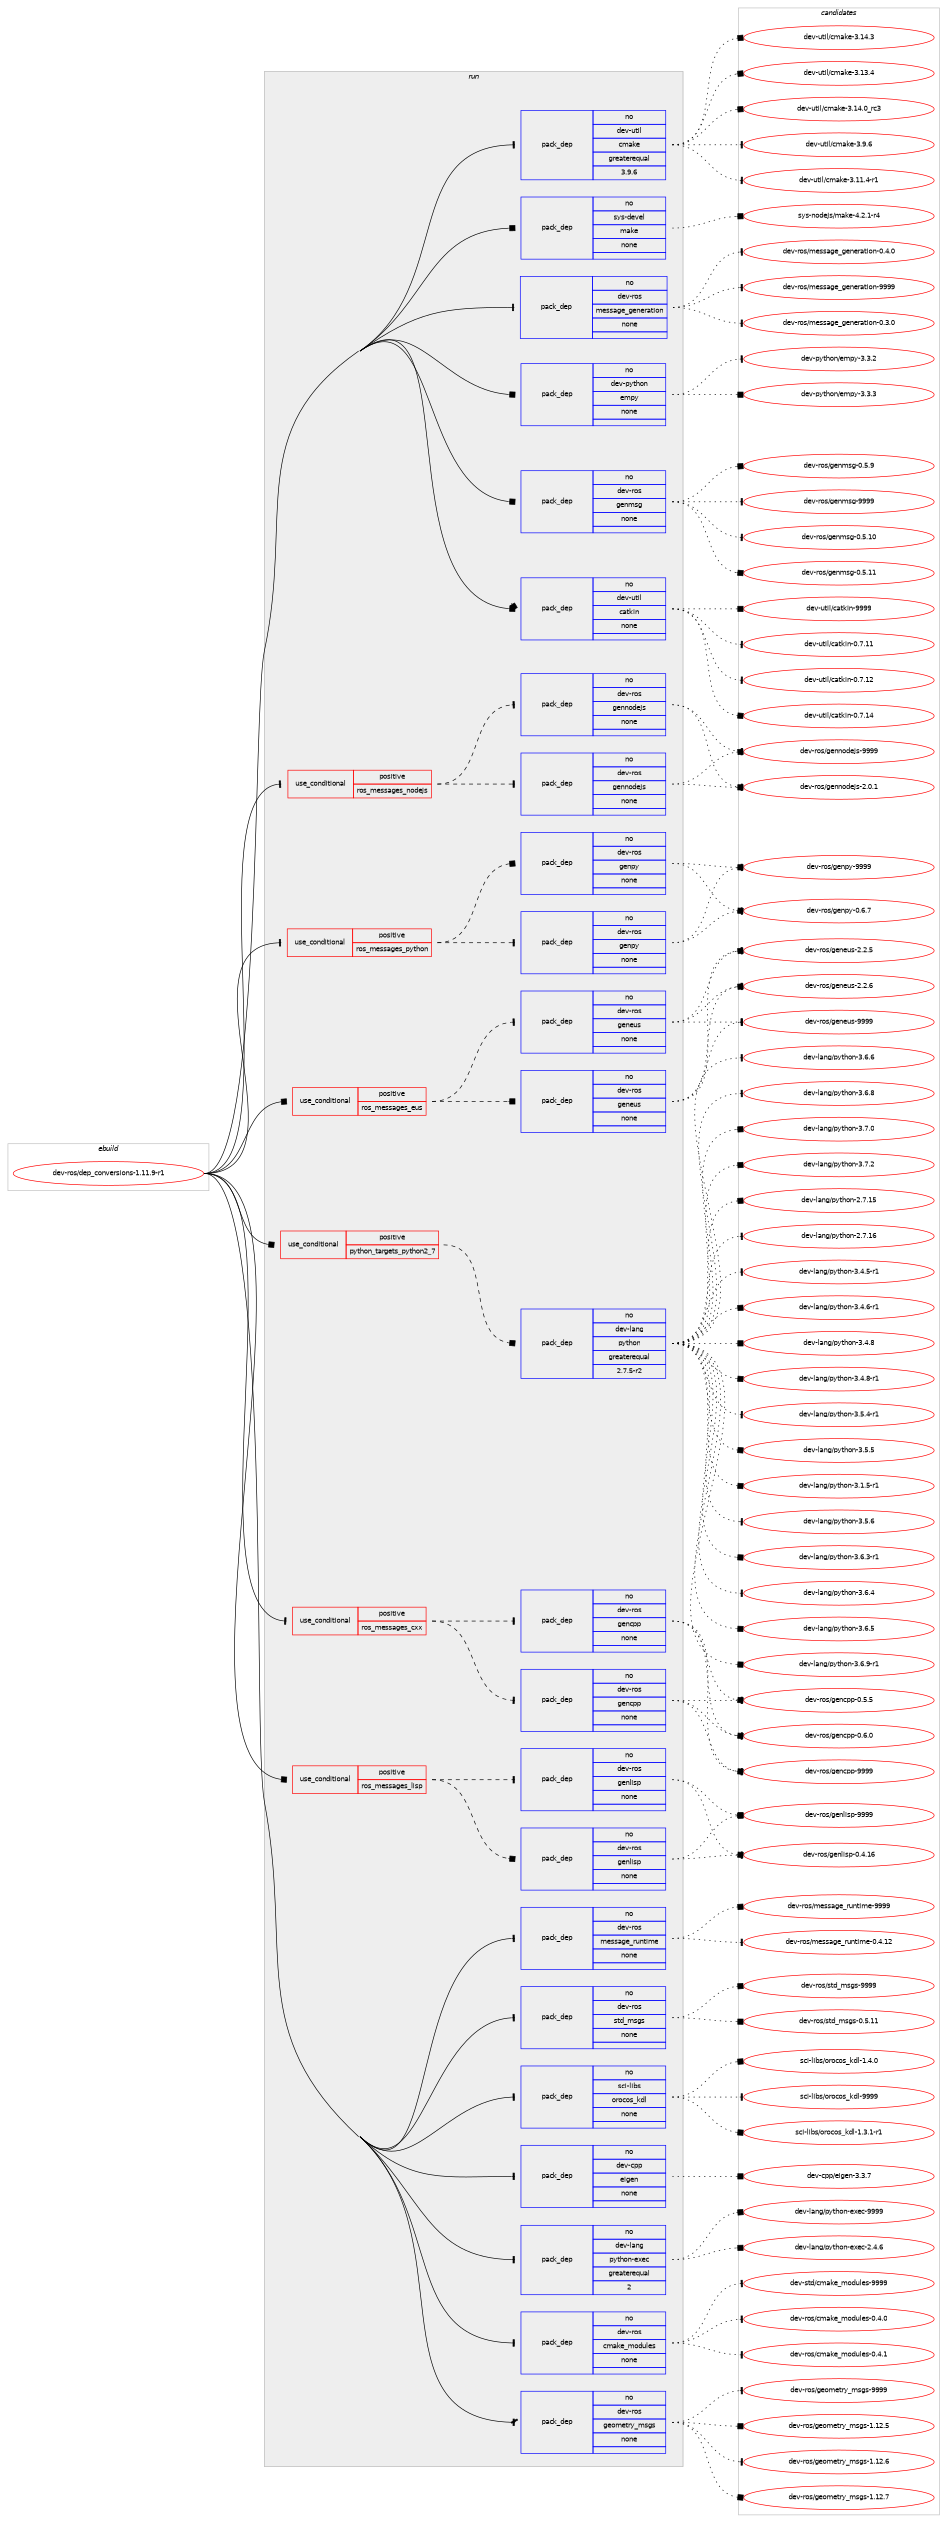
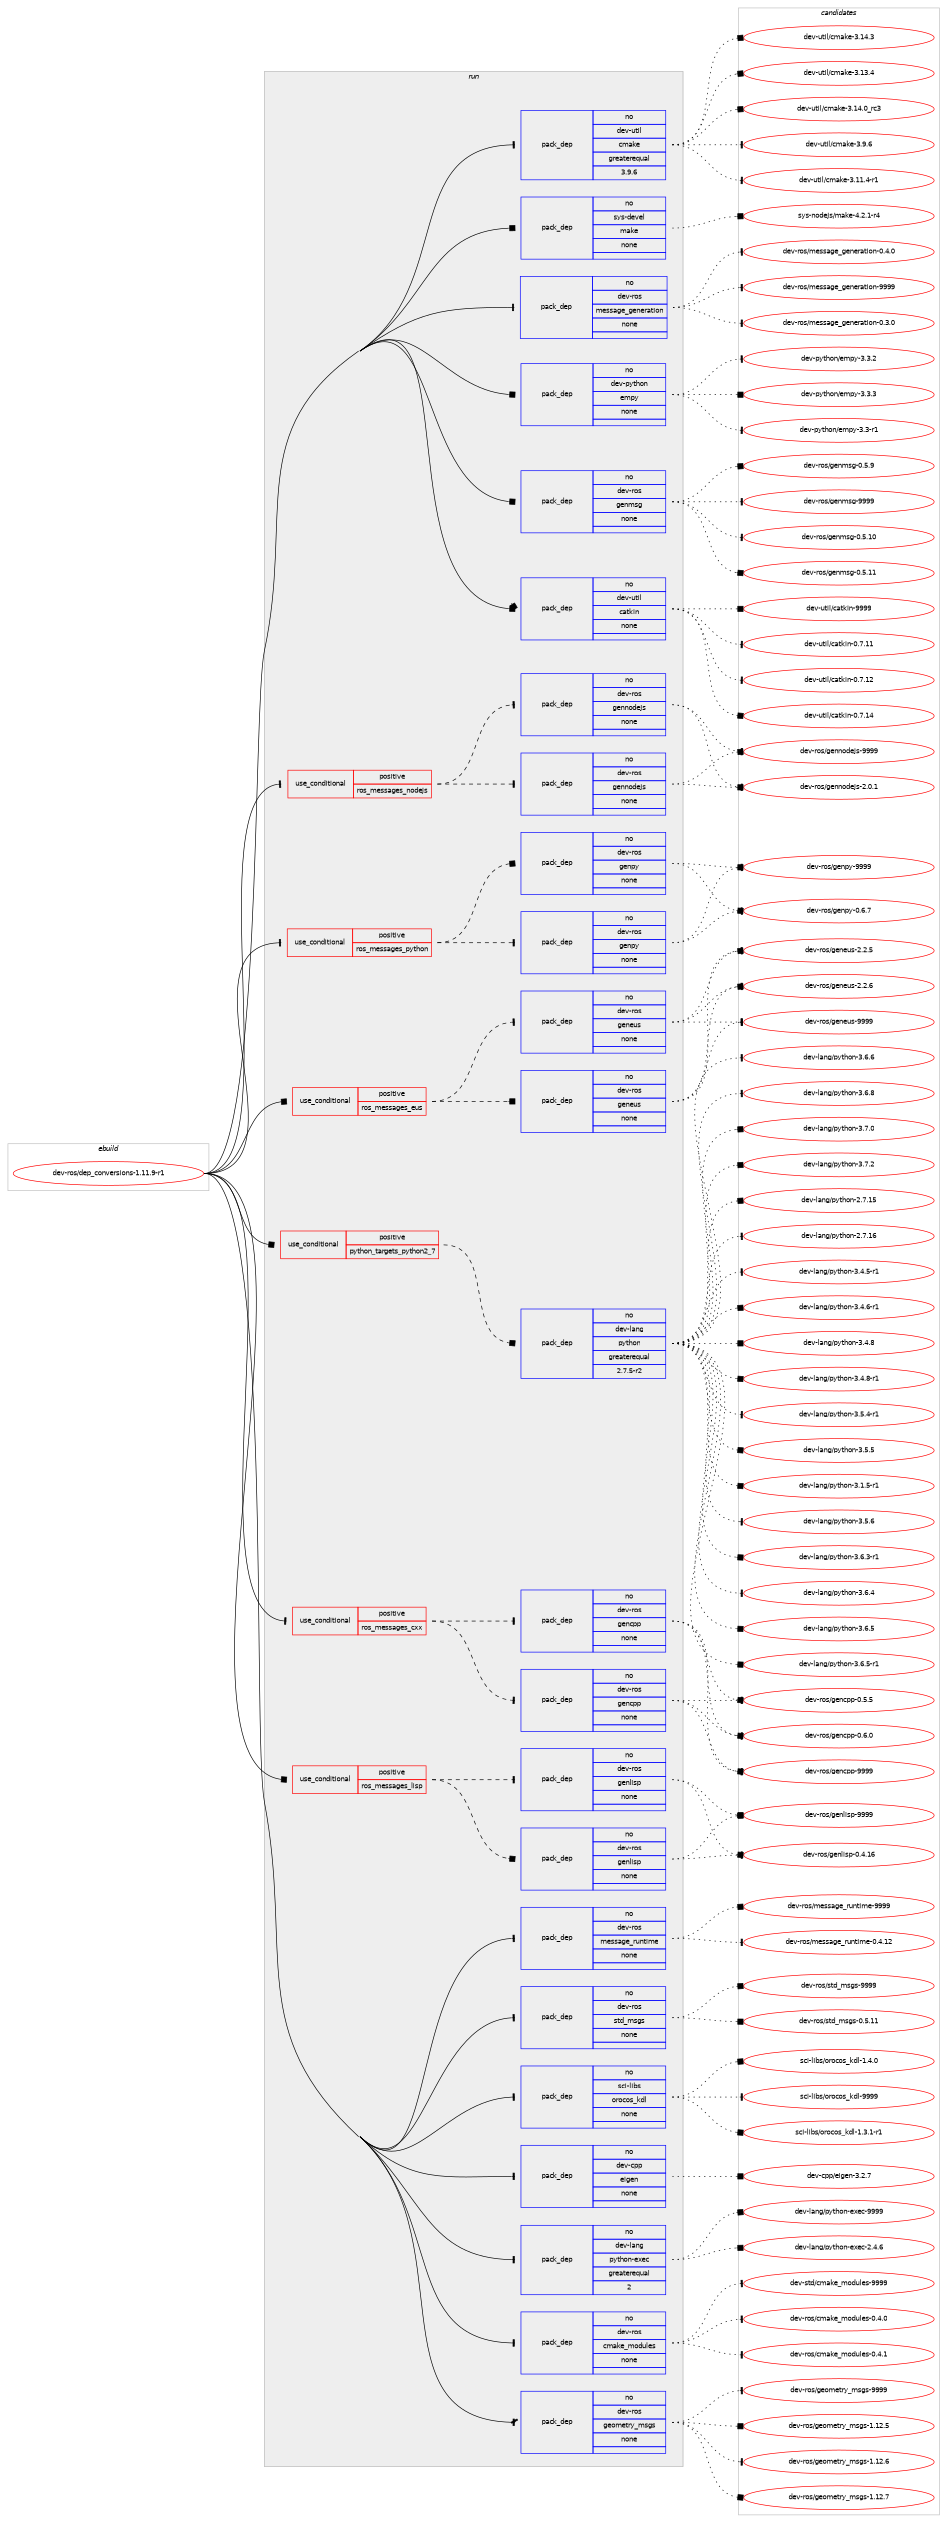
node "dev-python/empy-3.3-r1": added
node "dev-lang/python-3.6.9-r1": label "dev-lang/python-3.6.9-r1" -> "dev-lang/python-3.6.5-r1"
node "dev-cpp/eigen-3.3.7": label "dev-cpp/eigen-3.3.7" -> "dev-cpp/eigen-3.2.7"
